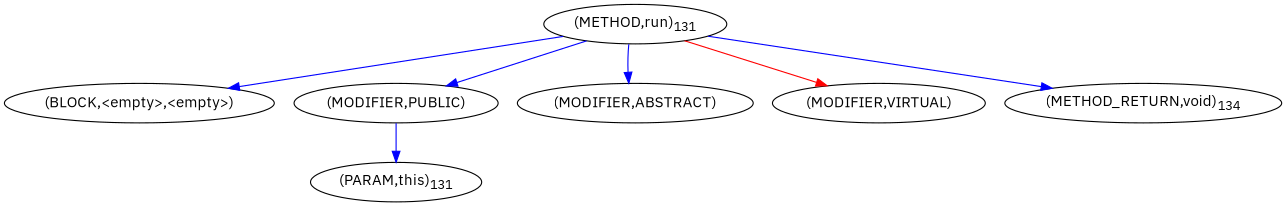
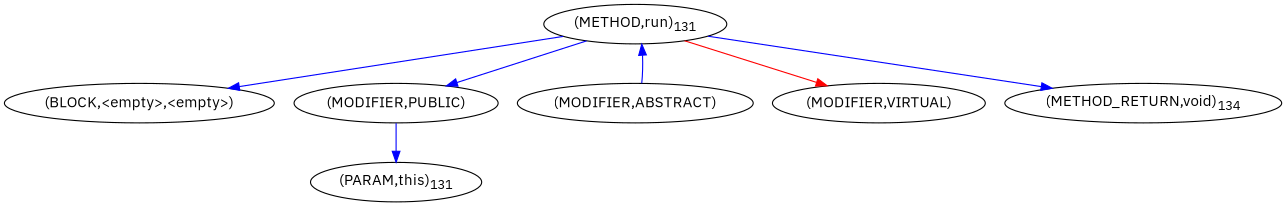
edge "(METHOD,run)" -> "(MODIFIER,ABSTRACT)": reversed
